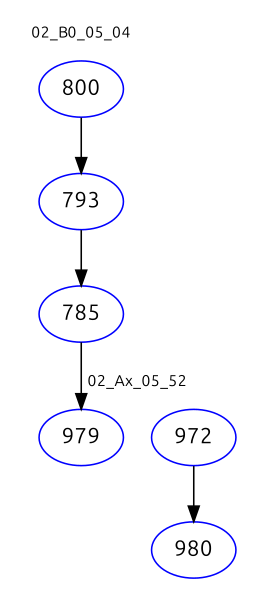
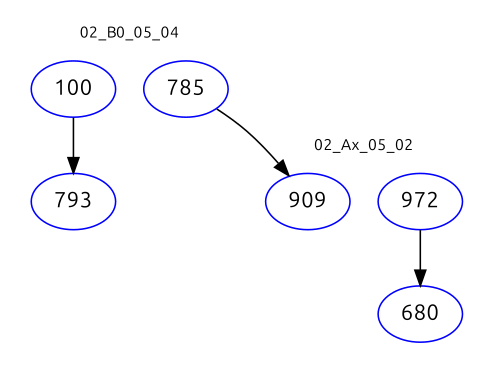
node "800": label "800" -> "100"
edge "793" -> "785": removed
cluster "02_Ax_05_52": label "02_Ax_05_52" -> "02_Ax_05_02"
node "979": label "979" -> "909"
node "980": label "980" -> "680"
